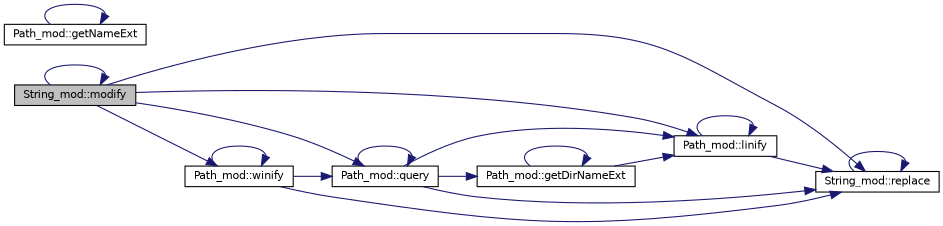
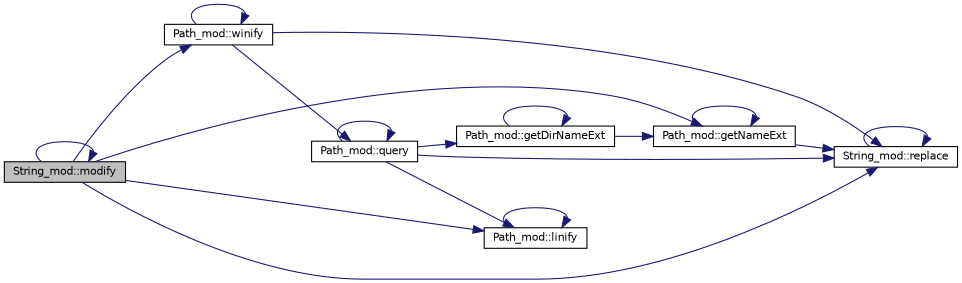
edge "String_mod::modify" -> "Path_mod::query": now "String_mod::modify" -> "Path_mod::getNameExt"
edge "Path_mod::getDirNameExt" -> "Path_mod::linify": now "Path_mod::getDirNameExt" -> "Path_mod::getNameExt"
edge "Path_mod::linify" -> "String_mod::replace": now "Path_mod::getNameExt" -> "String_mod::replace"
